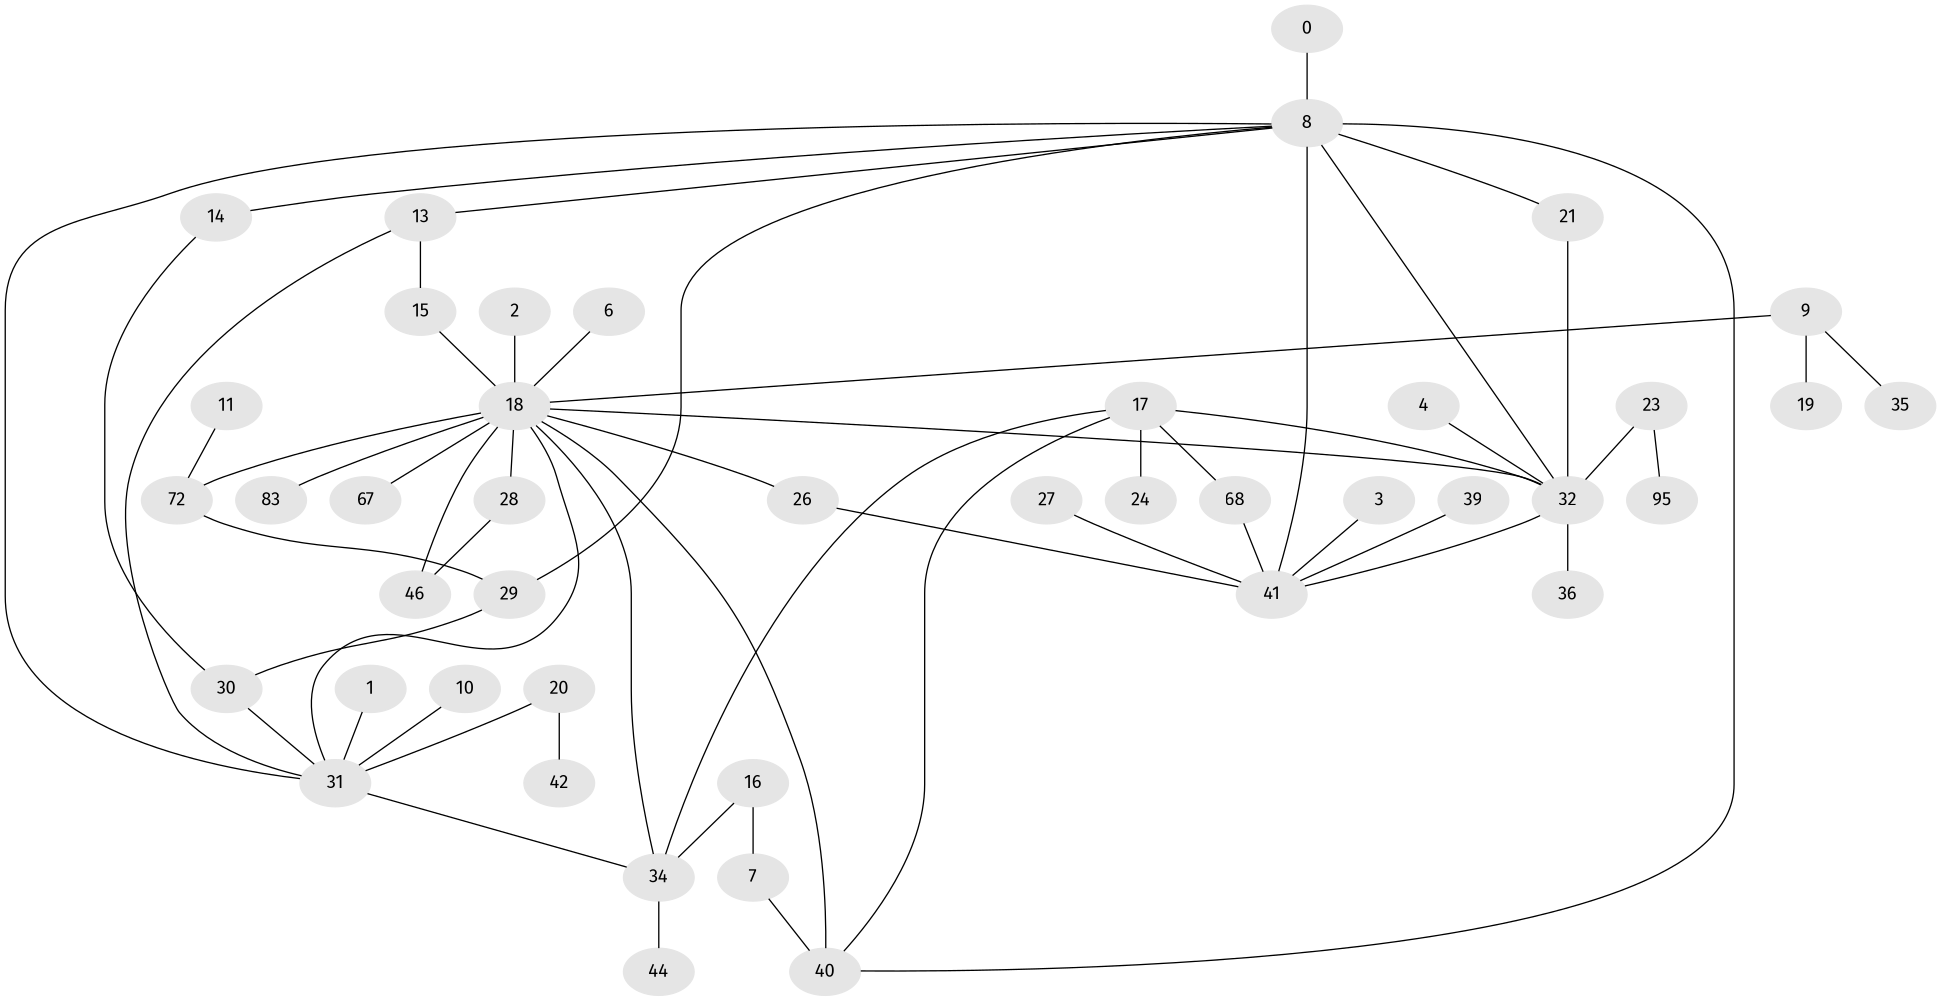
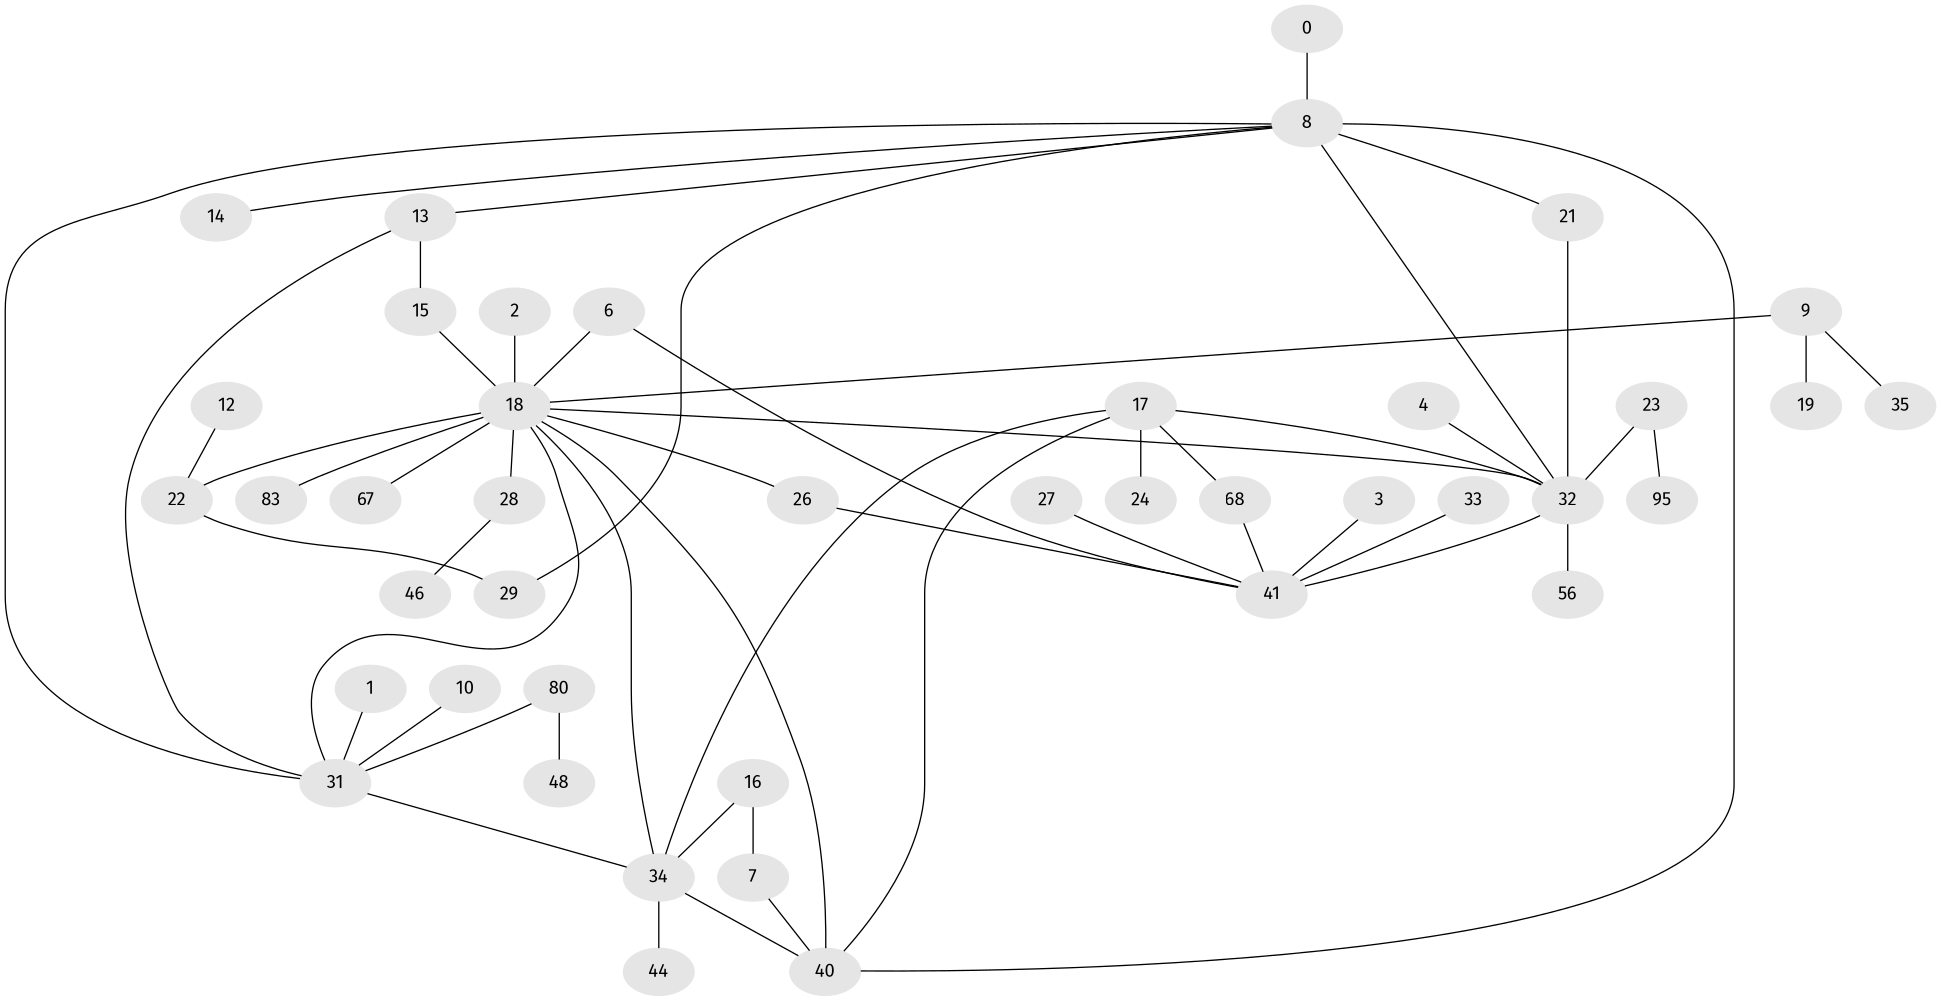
edge "8" -- "41": now "6" -- "41"
node "11": label "11" -> "12"
edge "18" -- "46": removed
node "72": label "72" -> "22"
node "39": label "39" -> "33"
node "36": label "36" -> "56"
node "30": removed
node "20": label "20" -> "80"
node "42": label "42" -> "48"
edge "34" -- "40": added
